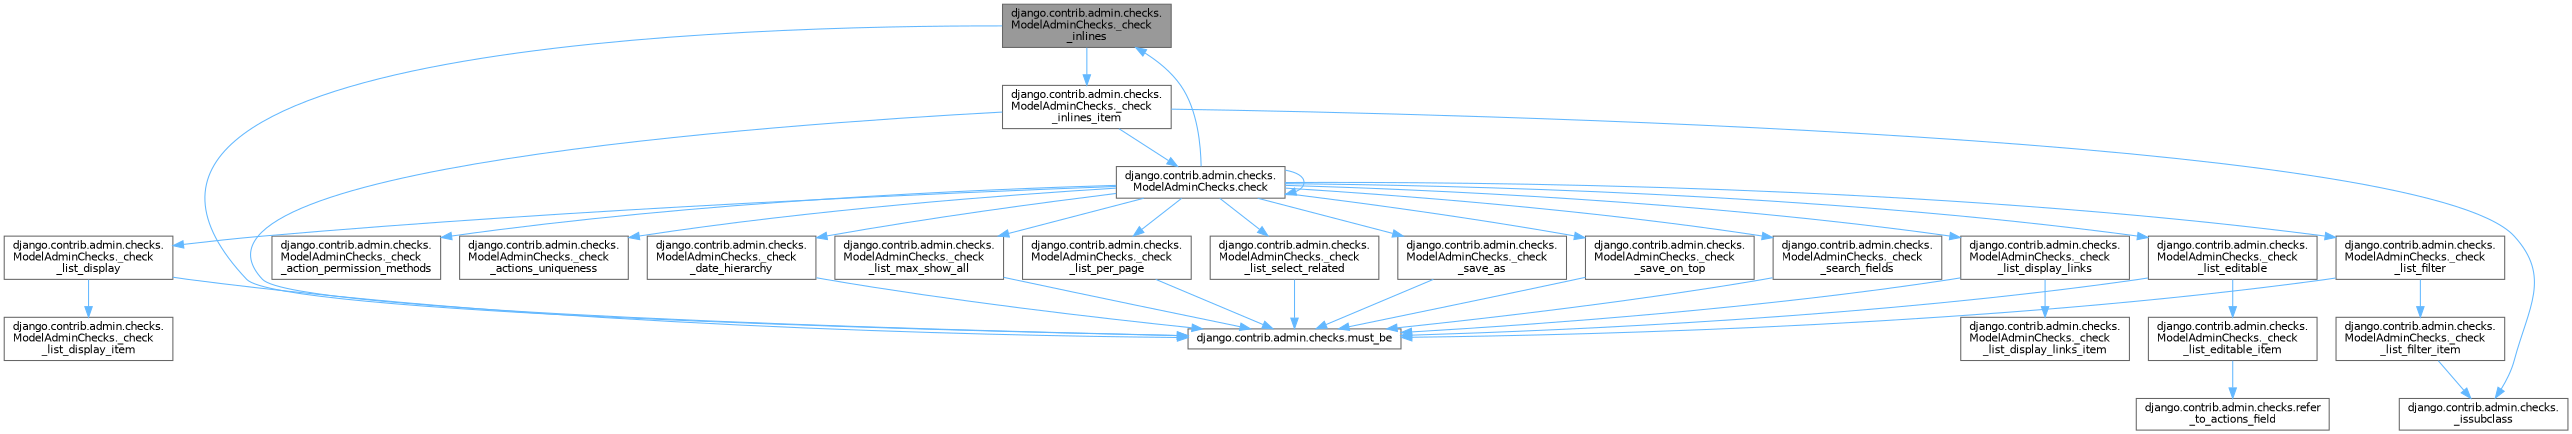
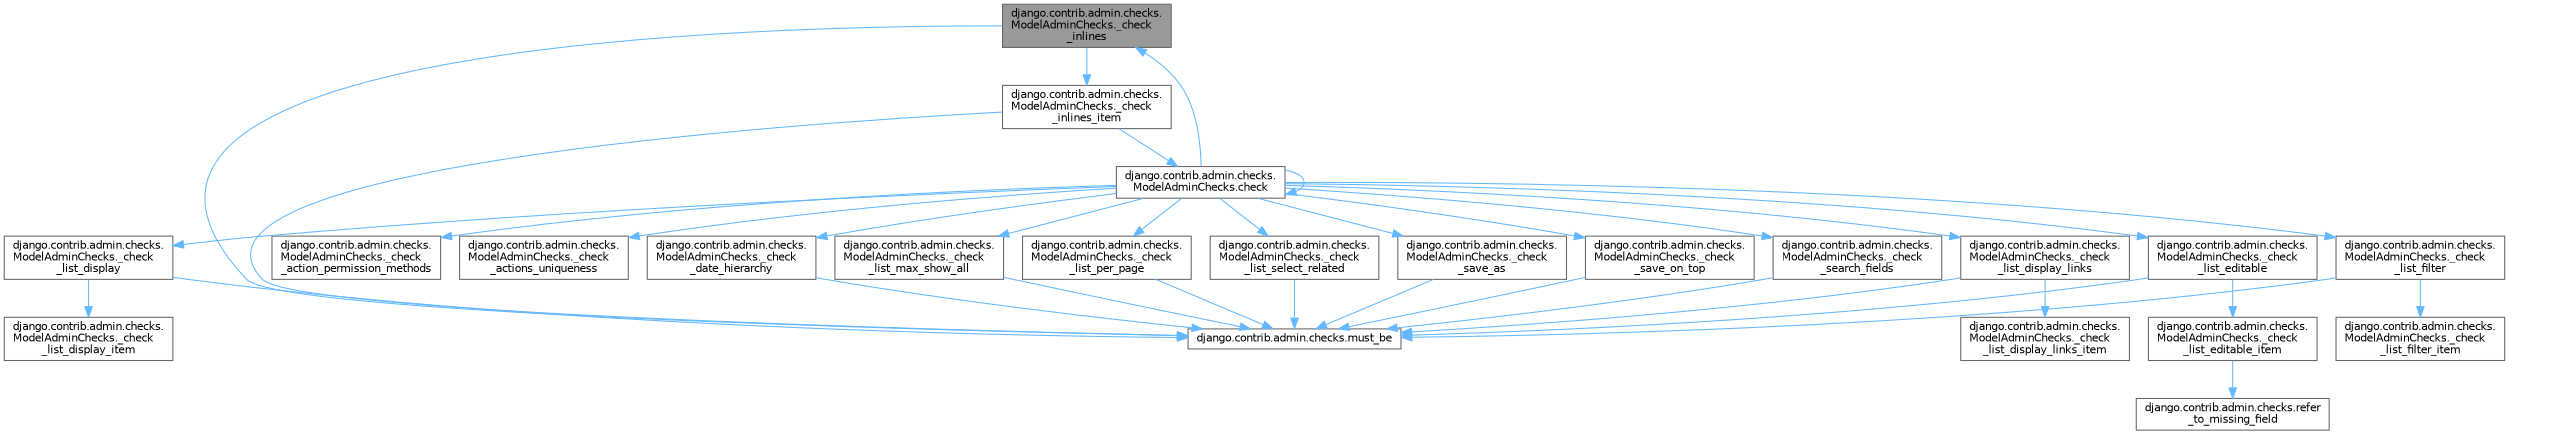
node "django.contrib.admin.checks.refer _to_actions_field": label "django.contrib.admin.checks.refer _to_actions_field" -> "django.contrib.admin.checks.refer _to_missing_field"
node "django.contrib.admin.checks. _issubclass": removed
